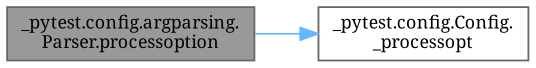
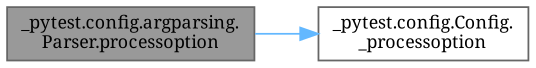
node "_pytest.config.Config. _processopt": label "_pytest.config.Config. _processopt" -> "_pytest.config.Config. _processoption"
